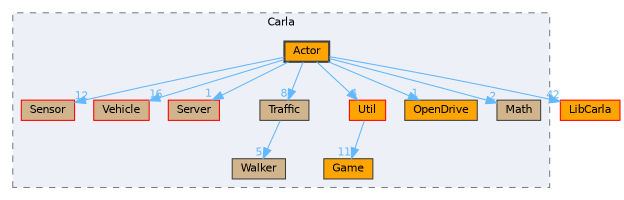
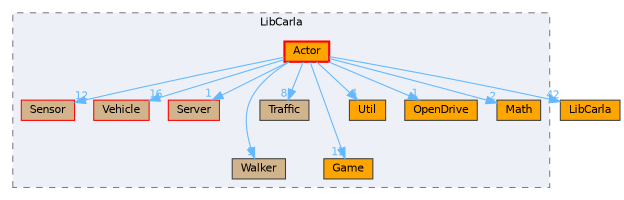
cluster "Carla": label "Carla" -> "LibCarla"
node "Actor": color grey25 -> red
node "Util": color red -> grey25
node "Math": fillcolor tan -> orange
node "LibCarla": color red -> grey25
edge "Util" -> "Game": now "Actor" -> "Game"
edge "Traffic" -> "Walker": now "Actor" -> "Walker"
